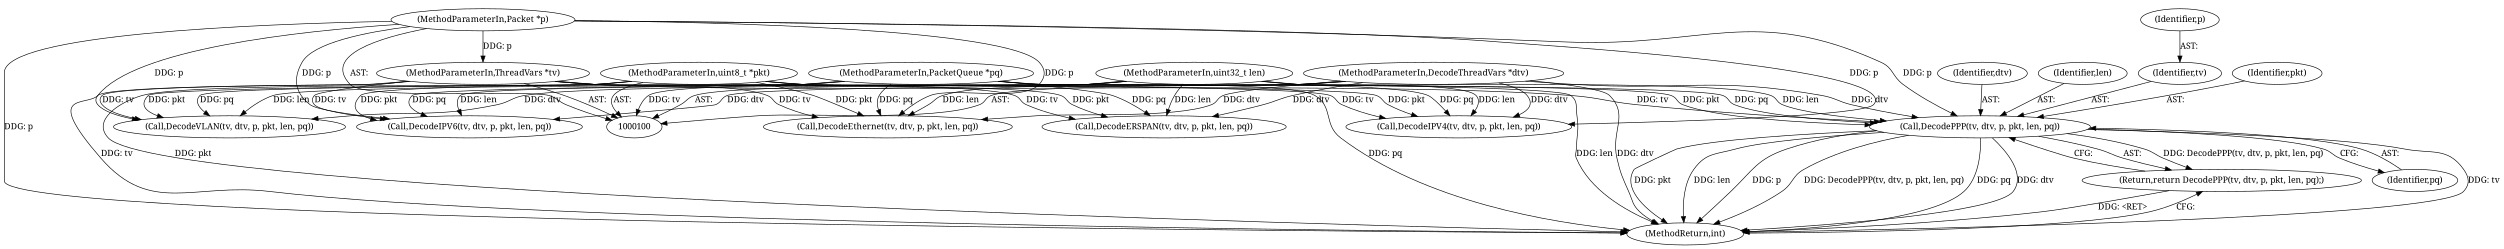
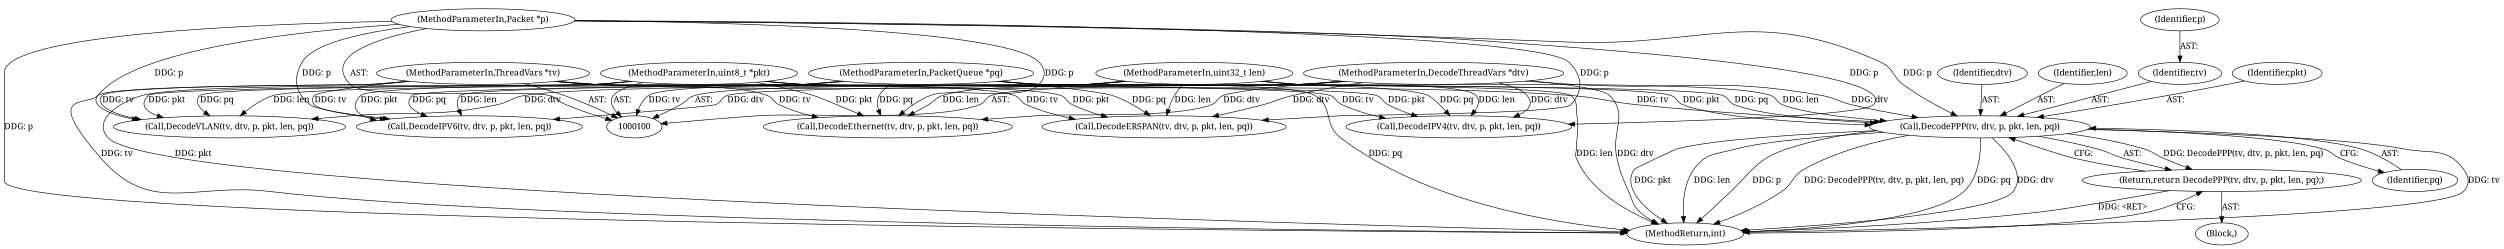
edge "(MethodParameterIn,Packet *p)" -> "(MethodParameterIn,ThreadVars *tv)": now "(MethodParameterIn,Packet *p)" -> "(Call,DecodeERSPAN(tv, dtv, p, pkt, len, pq))"
node "(Block,)": added
